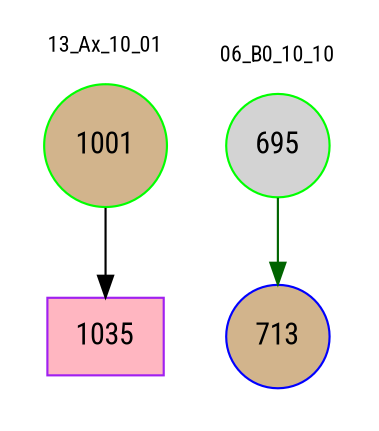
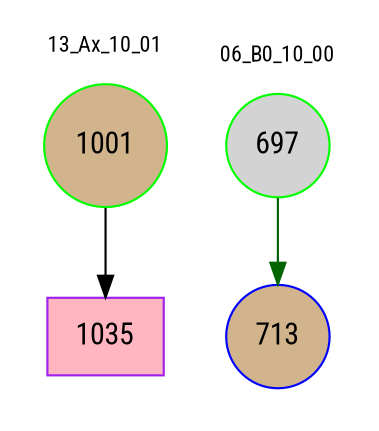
cluster "06_B0_10_10": label "06_B0_10_10" -> "06_B0_10_00"
node "695": label "695" -> "697"
